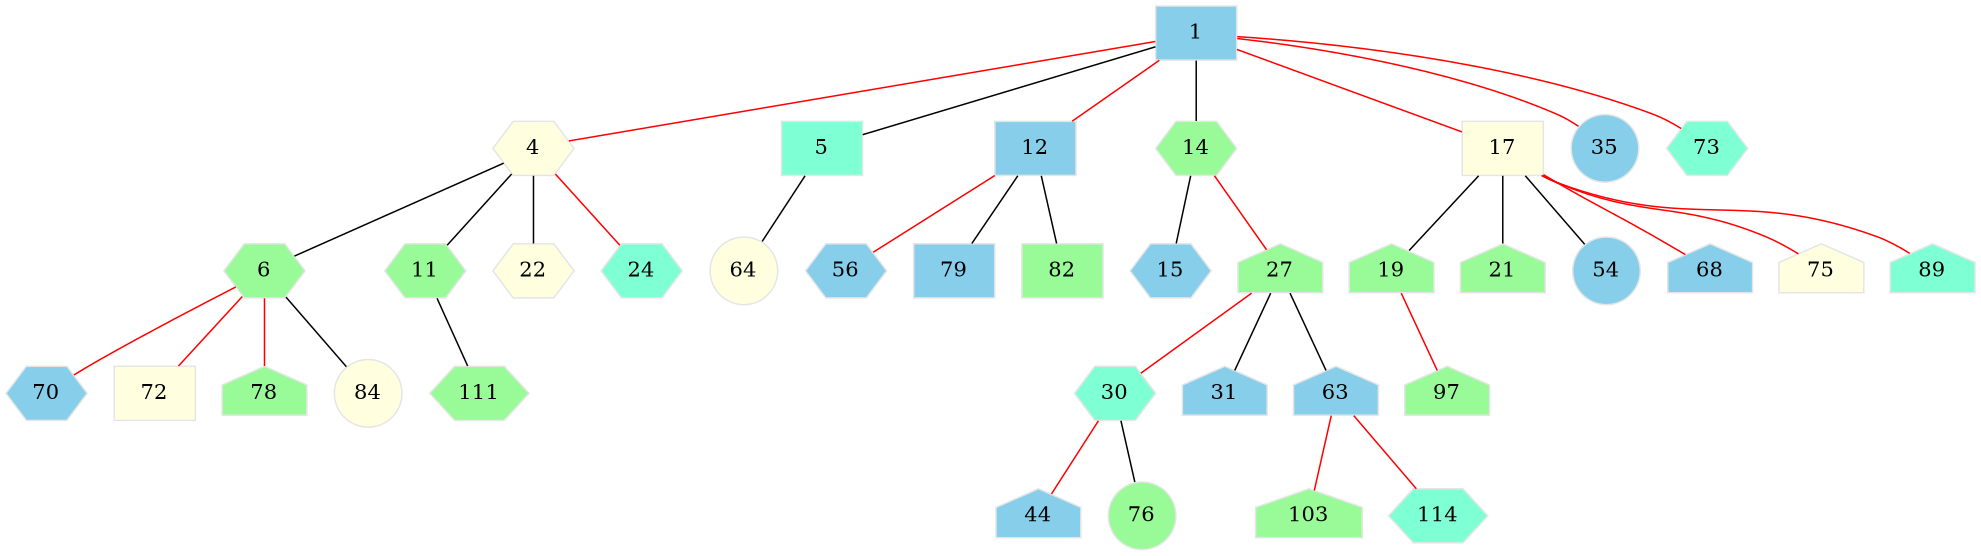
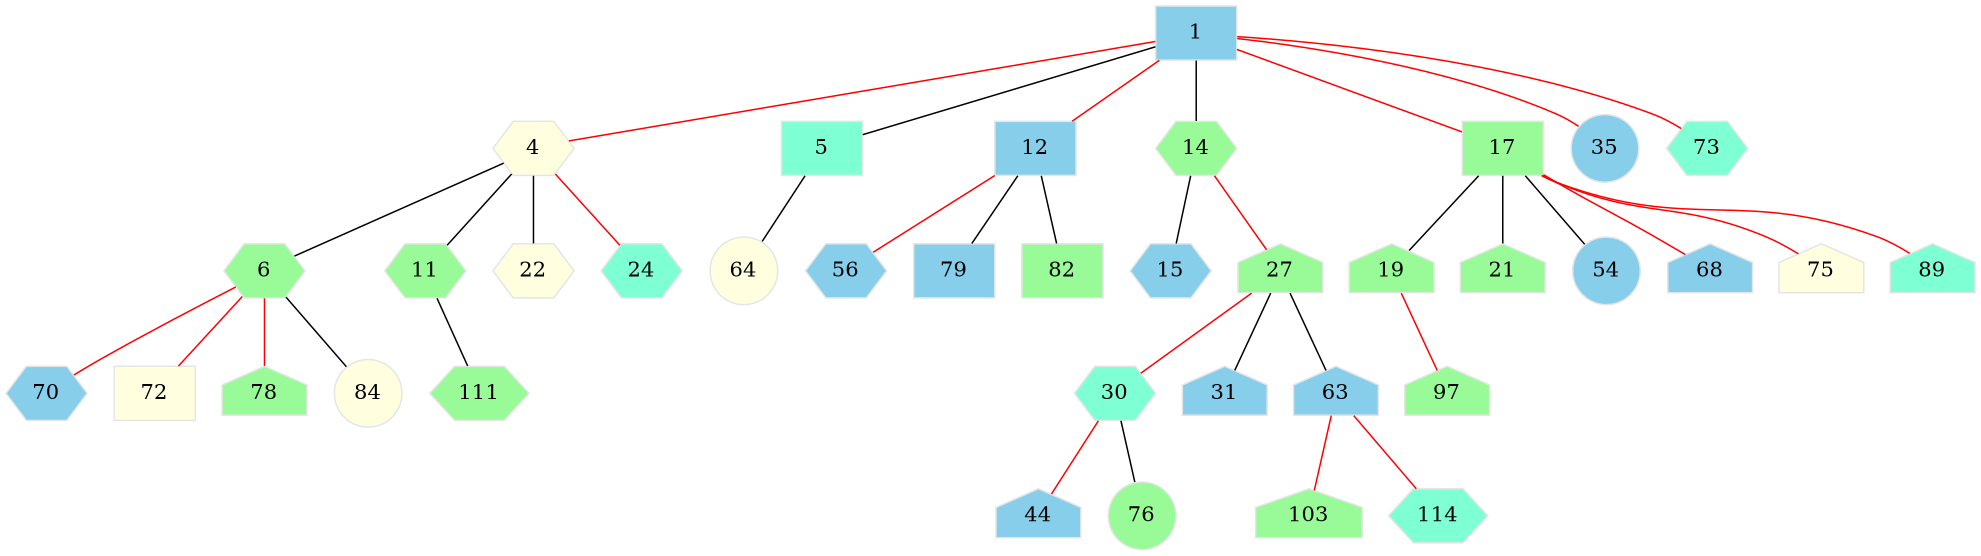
node "17": fillcolor lightyellow -> palegreen
